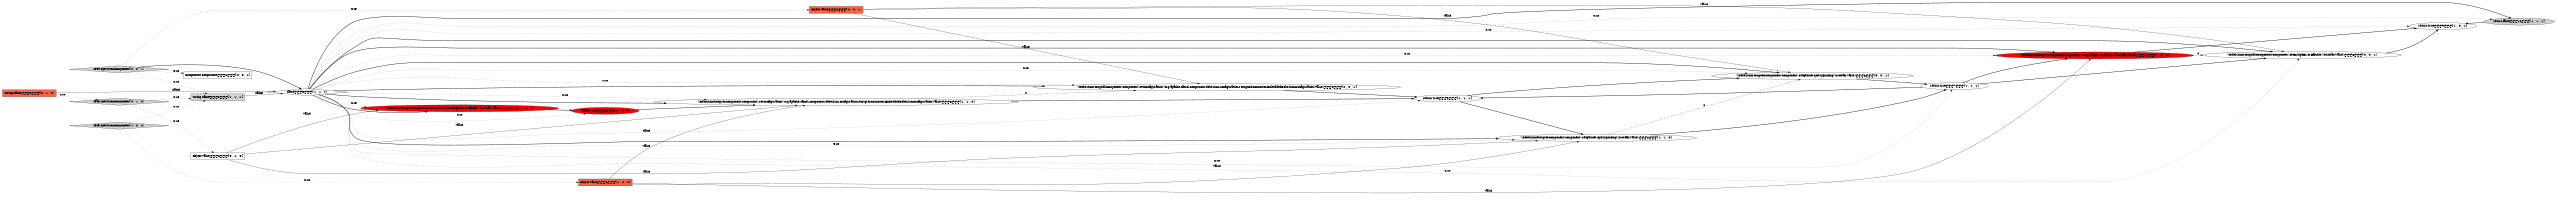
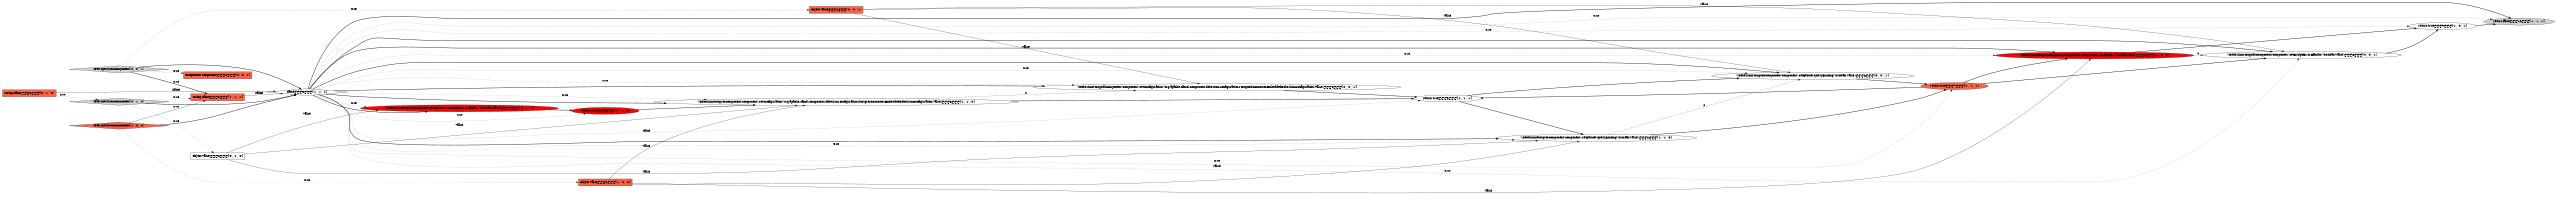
edge "return false@@@10@@@['1', '1', '1']" -> "return true@@@9@@@['1', '0', '1']": reversed
node "Component component@@@2@@@['0', '0', '1']": fillcolor white -> tomato
edge "setPropertyOnComponent['0', '0', '1']" -> "String name@@@2@@@['1', '1', '1']": style dotted -> bold
node "return true@@@7@@@['1', '1', '1']": fillcolor white -> tomato
node "String name@@@2@@@['1', '1', '1']": fillcolor lightgray -> tomato
edge "setPropertyOnComponent['0', '1', '0']" -> "name@@@3@@@['1', '1', '1']": added
edge "setPropertyOnComponent['1', '0', '0']" -> "String name@@@2@@@['1', '1', '1']": style dotted -> solid
edge "setPropertyOnComponent['1', '0', '0']" -> "name@@@3@@@['1', '1', '1']": added
node "setPropertyOnComponent['1', '0', '0']": fillcolor lightgray -> tomato
